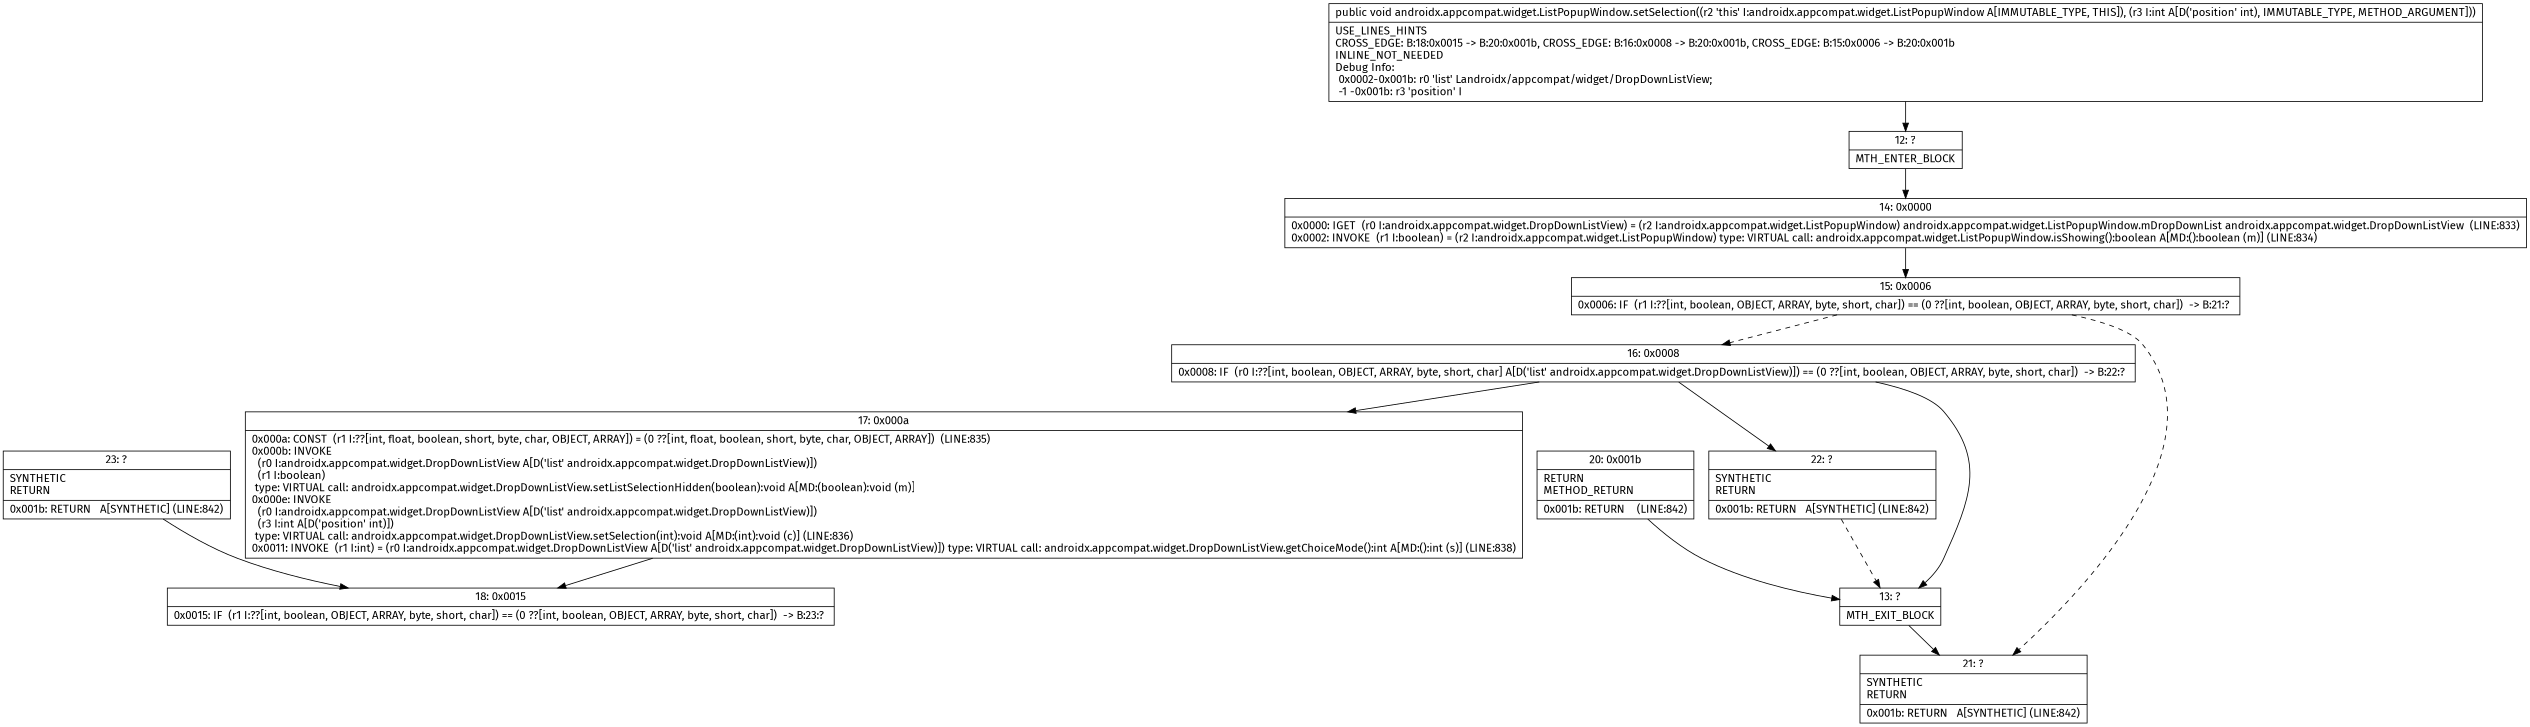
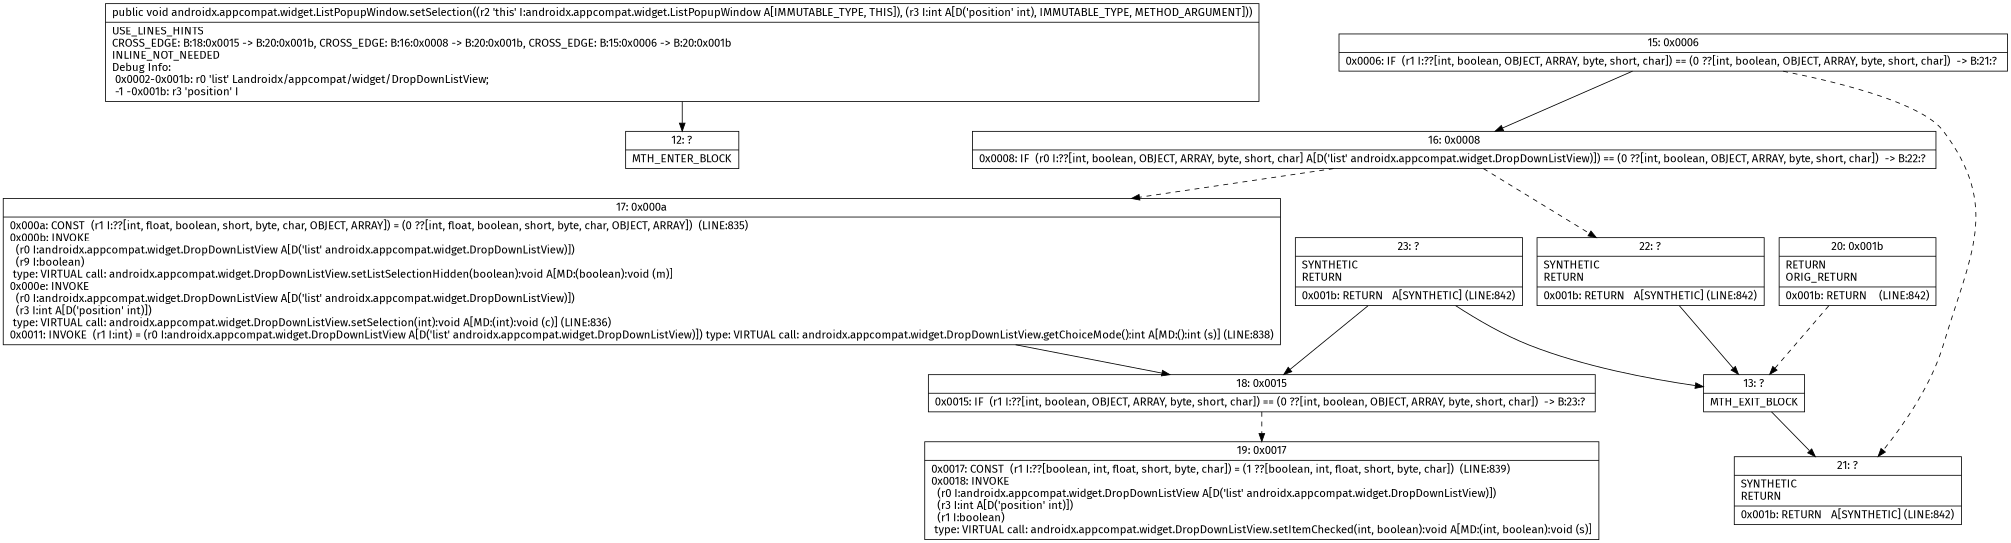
node "14: 0x0000": removed
edge "15: 0x0006" -> "16: 0x0008": style dashed -> solid
edge "16: 0x0008" -> "17: 0x000a": style solid -> dashed
edge "16: 0x0008" -> "22: ?": style solid -> dashed
edge "16: 0x0008" -> "13: ?": now "23: ?" -> "13: ?"
node "17: 0x000a": text "(r1 I:boolean)" -> "(r9 I:boolean)"
node "19: 0x0017": added
node "20: 0x001b": text "METHOD_RETURN" -> "ORIG_RETURN"
edge "22: ?" -> "13: ?": style dashed -> solid
edge "20: 0x001b" -> "13: ?": style solid -> dashed
